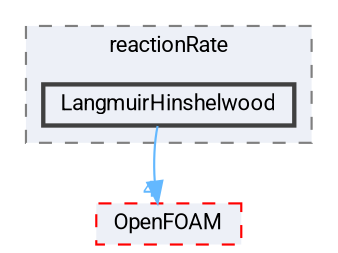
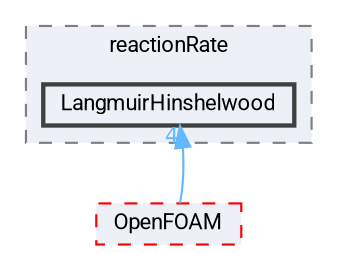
edge "LangmuirHinshelwood" -> "OpenFOAM": reversed
